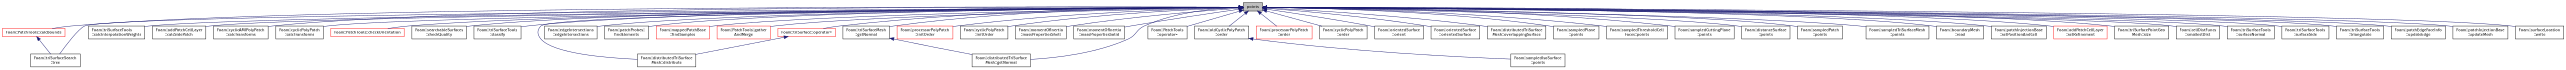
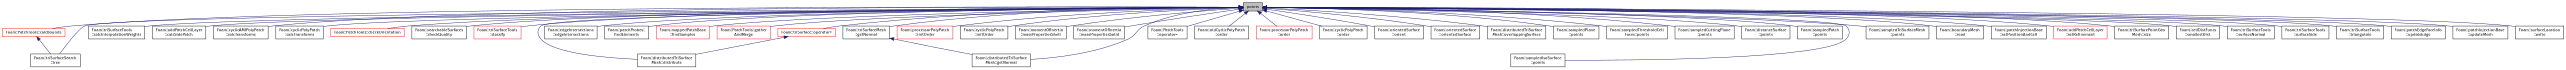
node "Foam::triSurfaceTools ::classify": color black -> red
edge "Foam::sampledIsoSurface ::points" -> "Foam::oldCyclicPolyPatch ::order": now "Foam::sampledIsoSurface ::points" -> "points"
